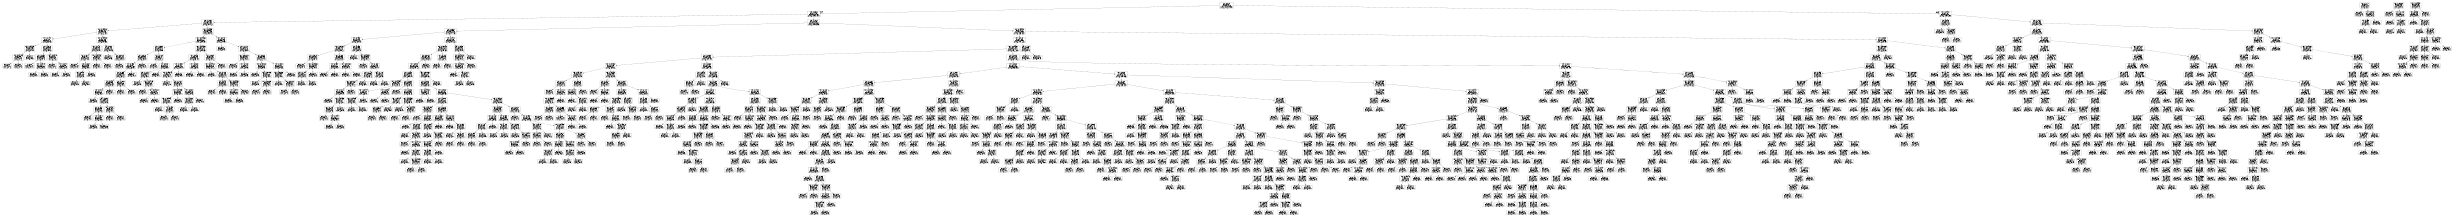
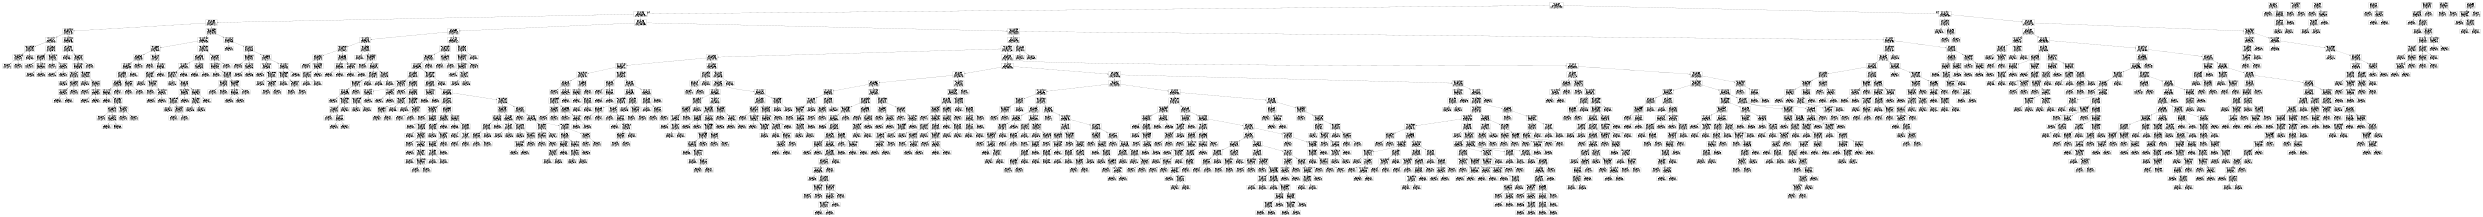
node "x[1] <= 64.5 gini = 0.172 samples = 21 value = [2, 19]": removed
node "x[2] <= 30.035 gini = 0.426 samples = 26 value = [18, 8]": added
node "x[0] <= 76.0 gini = 0.5 samples = 2 value = [1, 1]": label "x[0] <= 76.0 gini = 0.5 samples = 2 value = [1, 1]" -> "x[0] <= 76.0 gini = 0.5 value = 2 value = [1, 1]"
node "x[2] <= 29.515 gini = 0.49 samples = 7 value = [4, 3]": removed
node "x[0] <= 64.5 gini = 0.397 samples = 11 value = [3, 8]": removed
